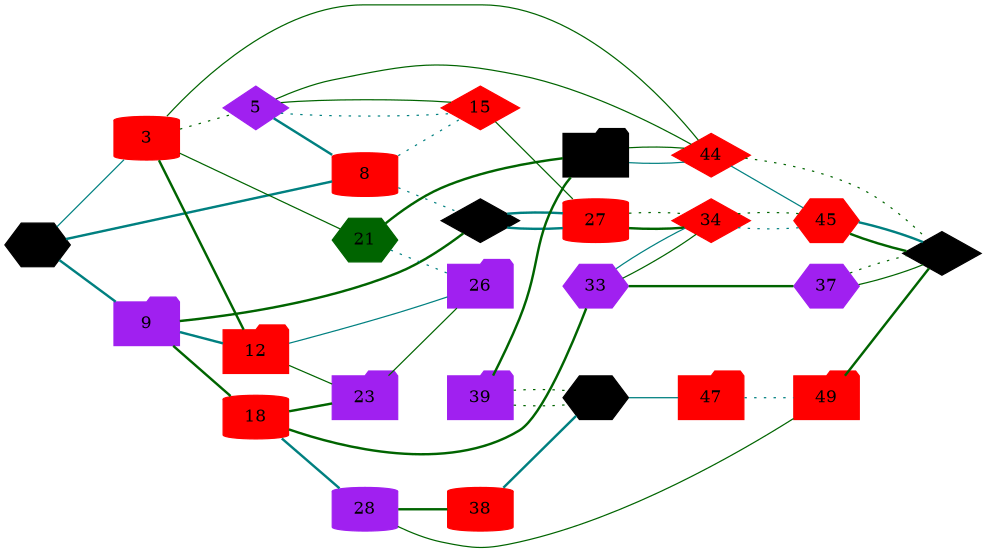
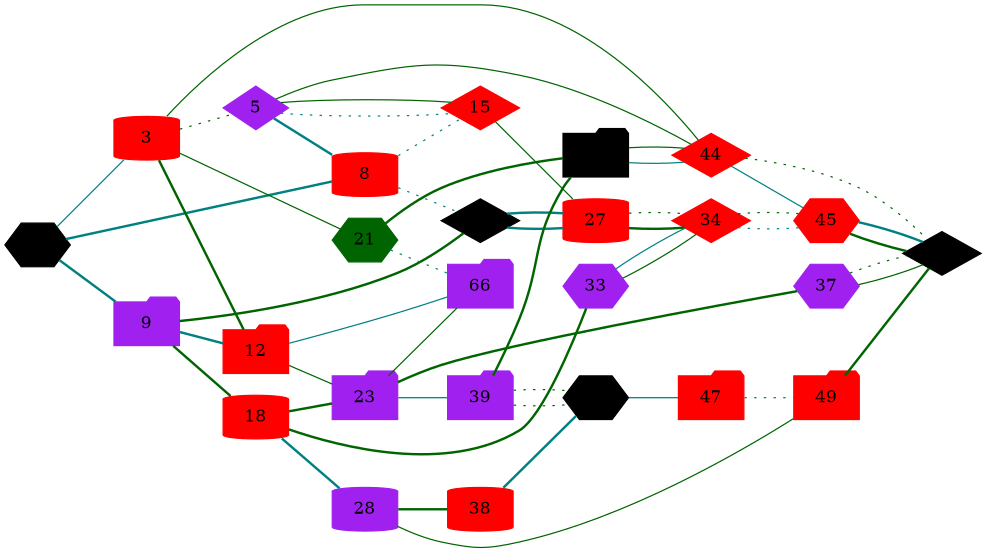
node "26": label "26" -> "66"
edge "33" -- "37": now "23" -- "37"
edge "23" -- "39": added
